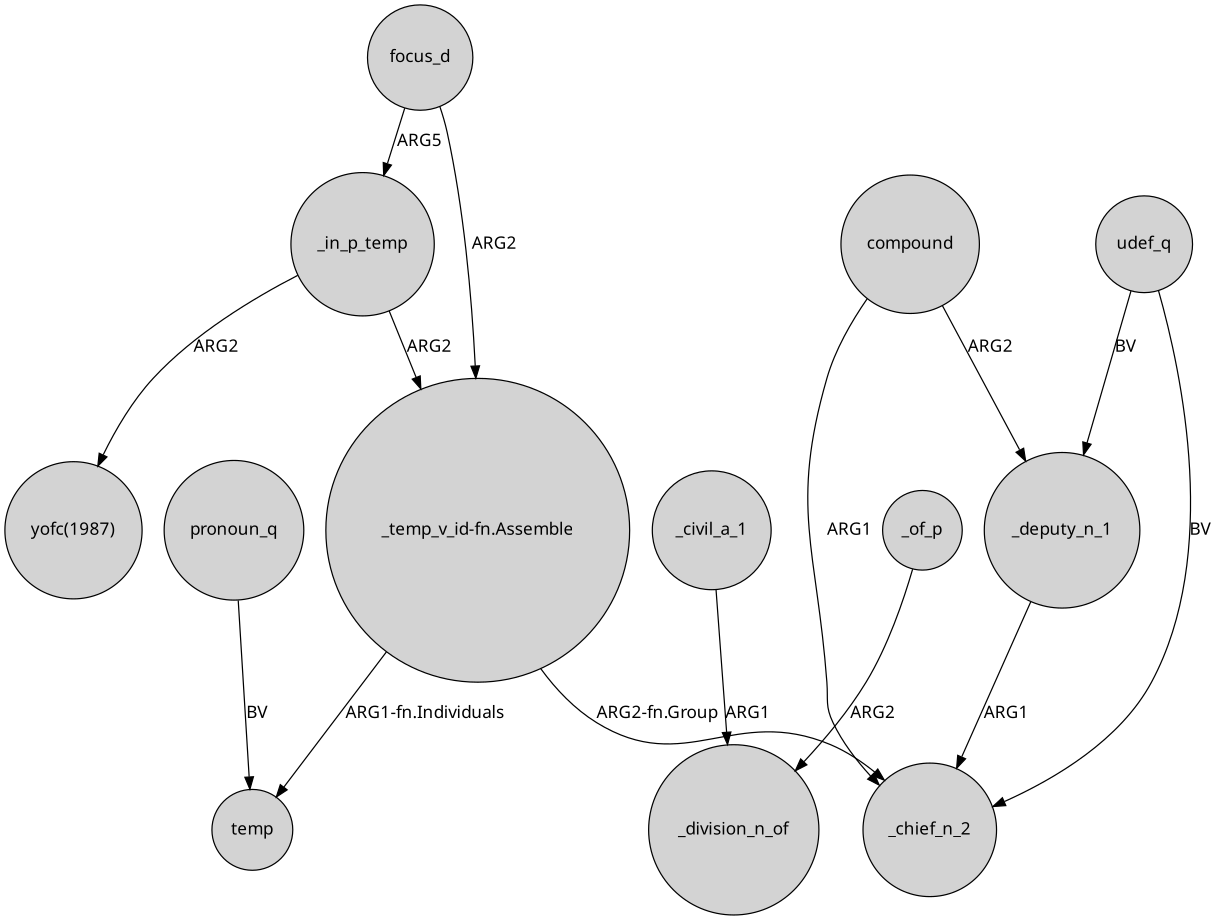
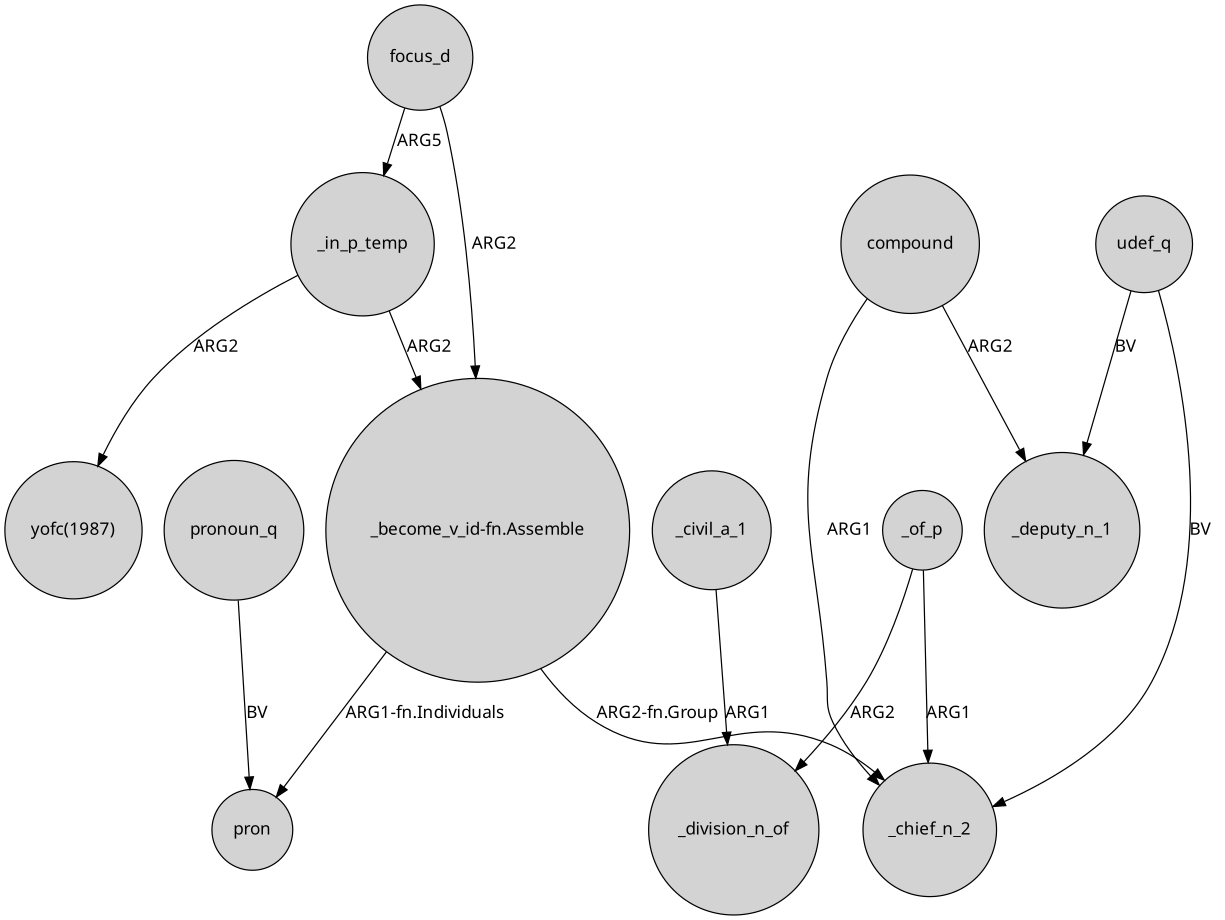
node "_temp_v_id-fn.Assemble": label "_temp_v_id-fn.Assemble" -> "_become_v_id-fn.Assemble"
edge "_deputy_n_1" -> "_chief_n_2": now "_of_p" -> "_chief_n_2"
node "temp": label "temp" -> "pron"
